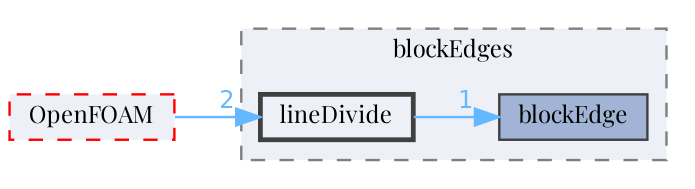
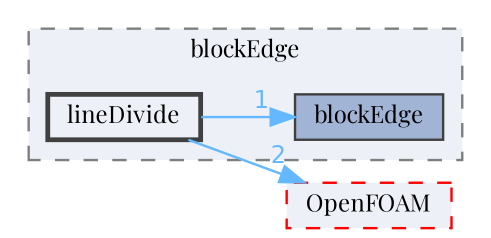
cluster "blockEdges": label "blockEdges" -> "blockEdge"
edge "OpenFOAM" -> "lineDivide": reversed
